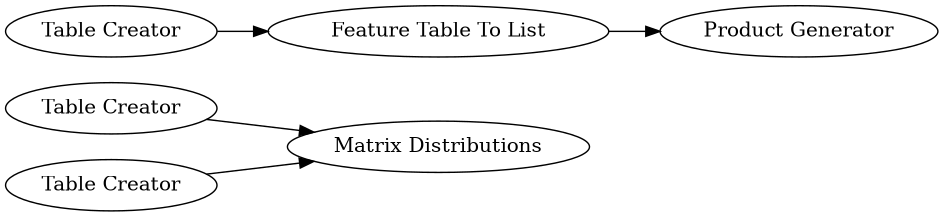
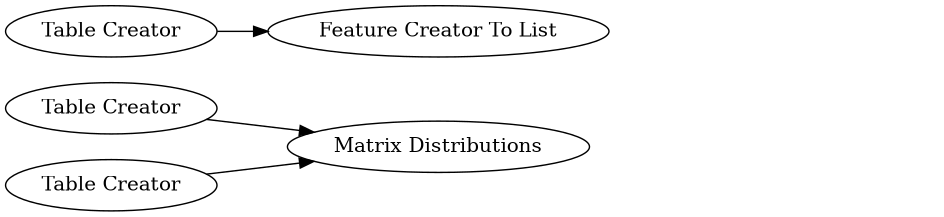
node "Feature Table To List": label "Feature Table To List" -> "Feature Creator To List"
node "Product Generator": removed
